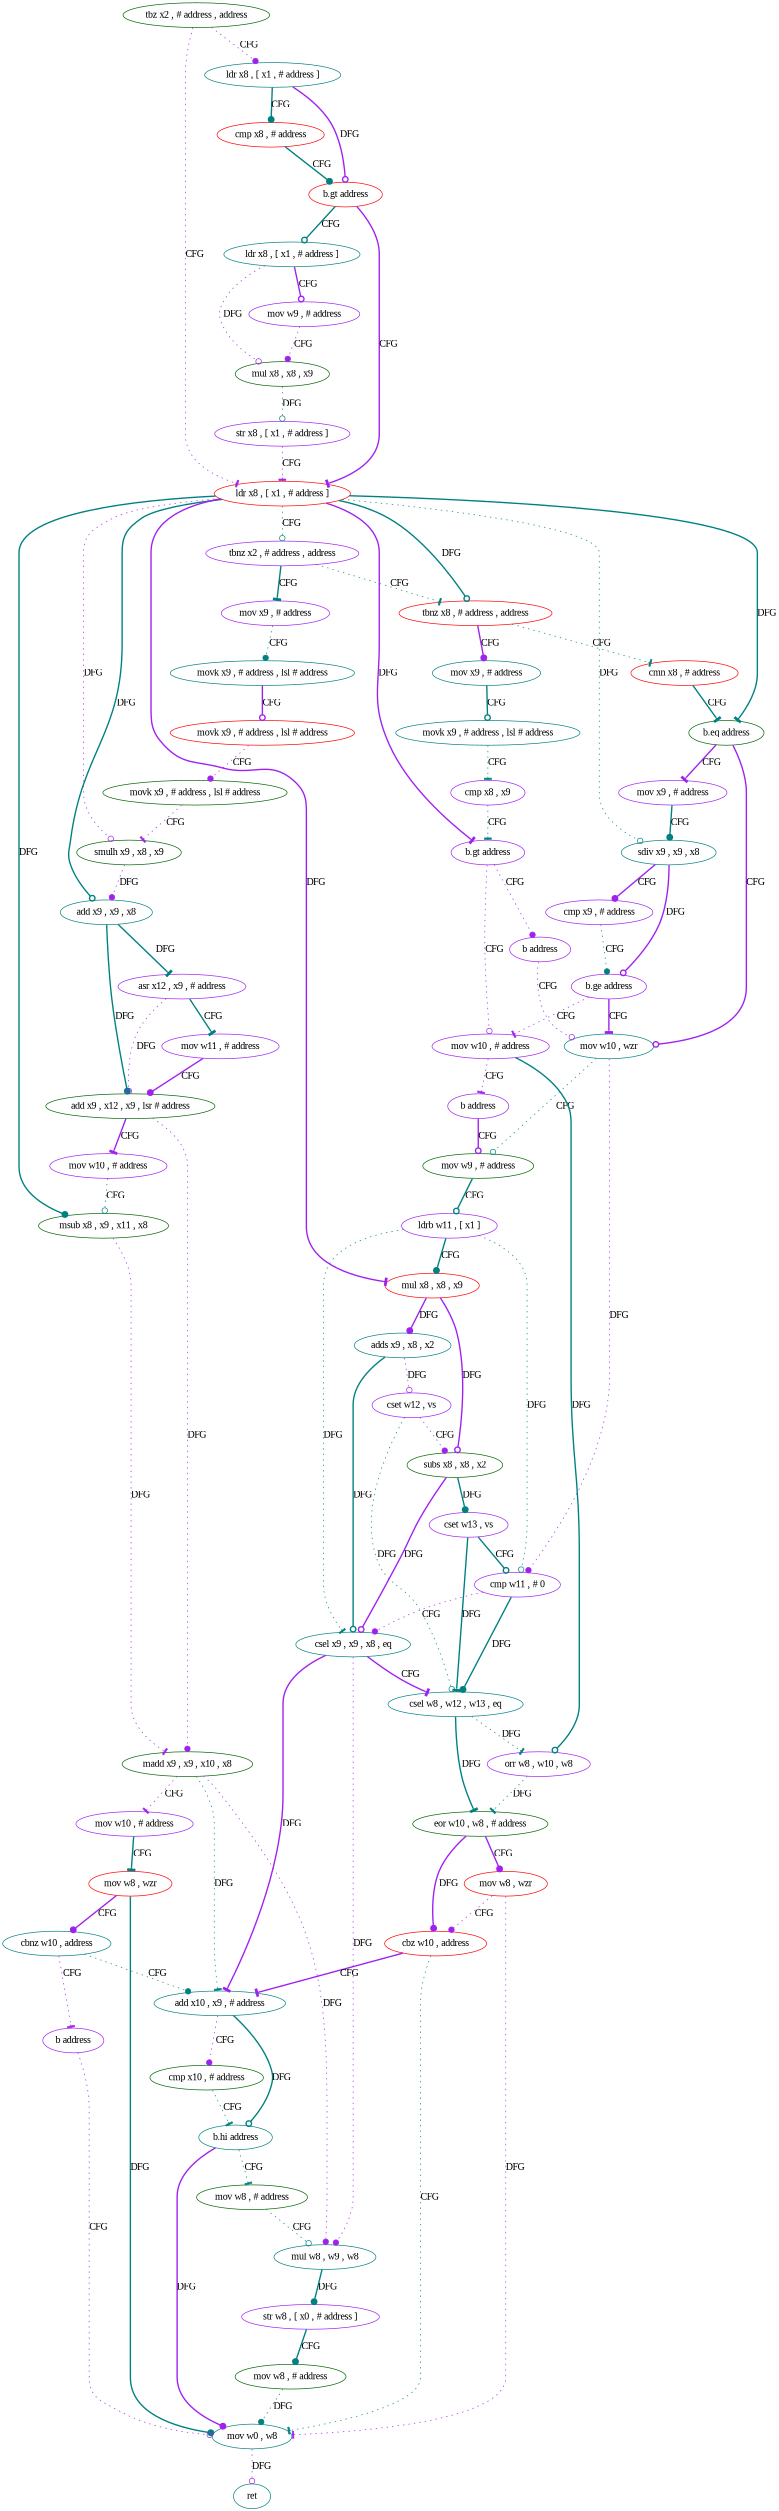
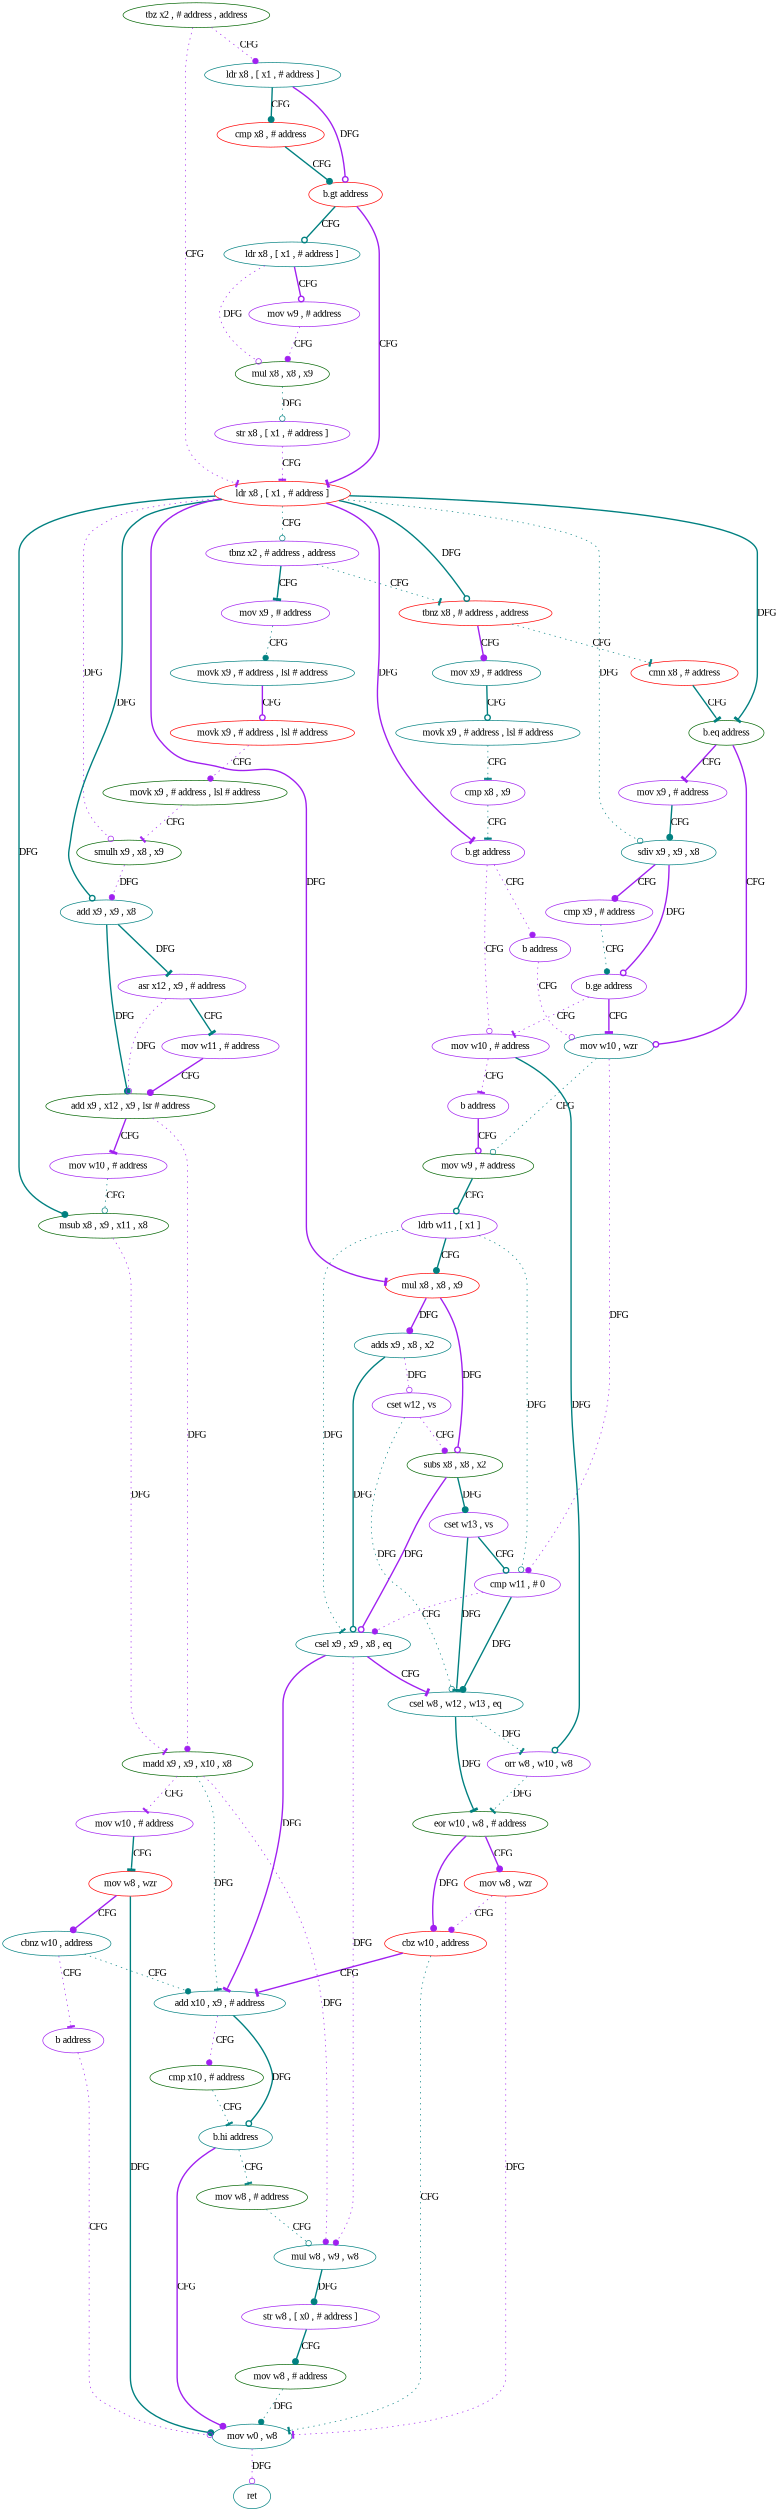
edge "b.hi address" -> "mov w0 , w8": label "DFG" -> "CFG"
